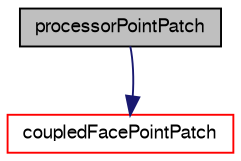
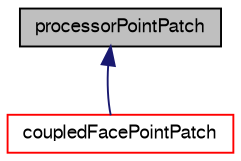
edge "processorPointPatch" -> "coupledFacePointPatch": reversed
